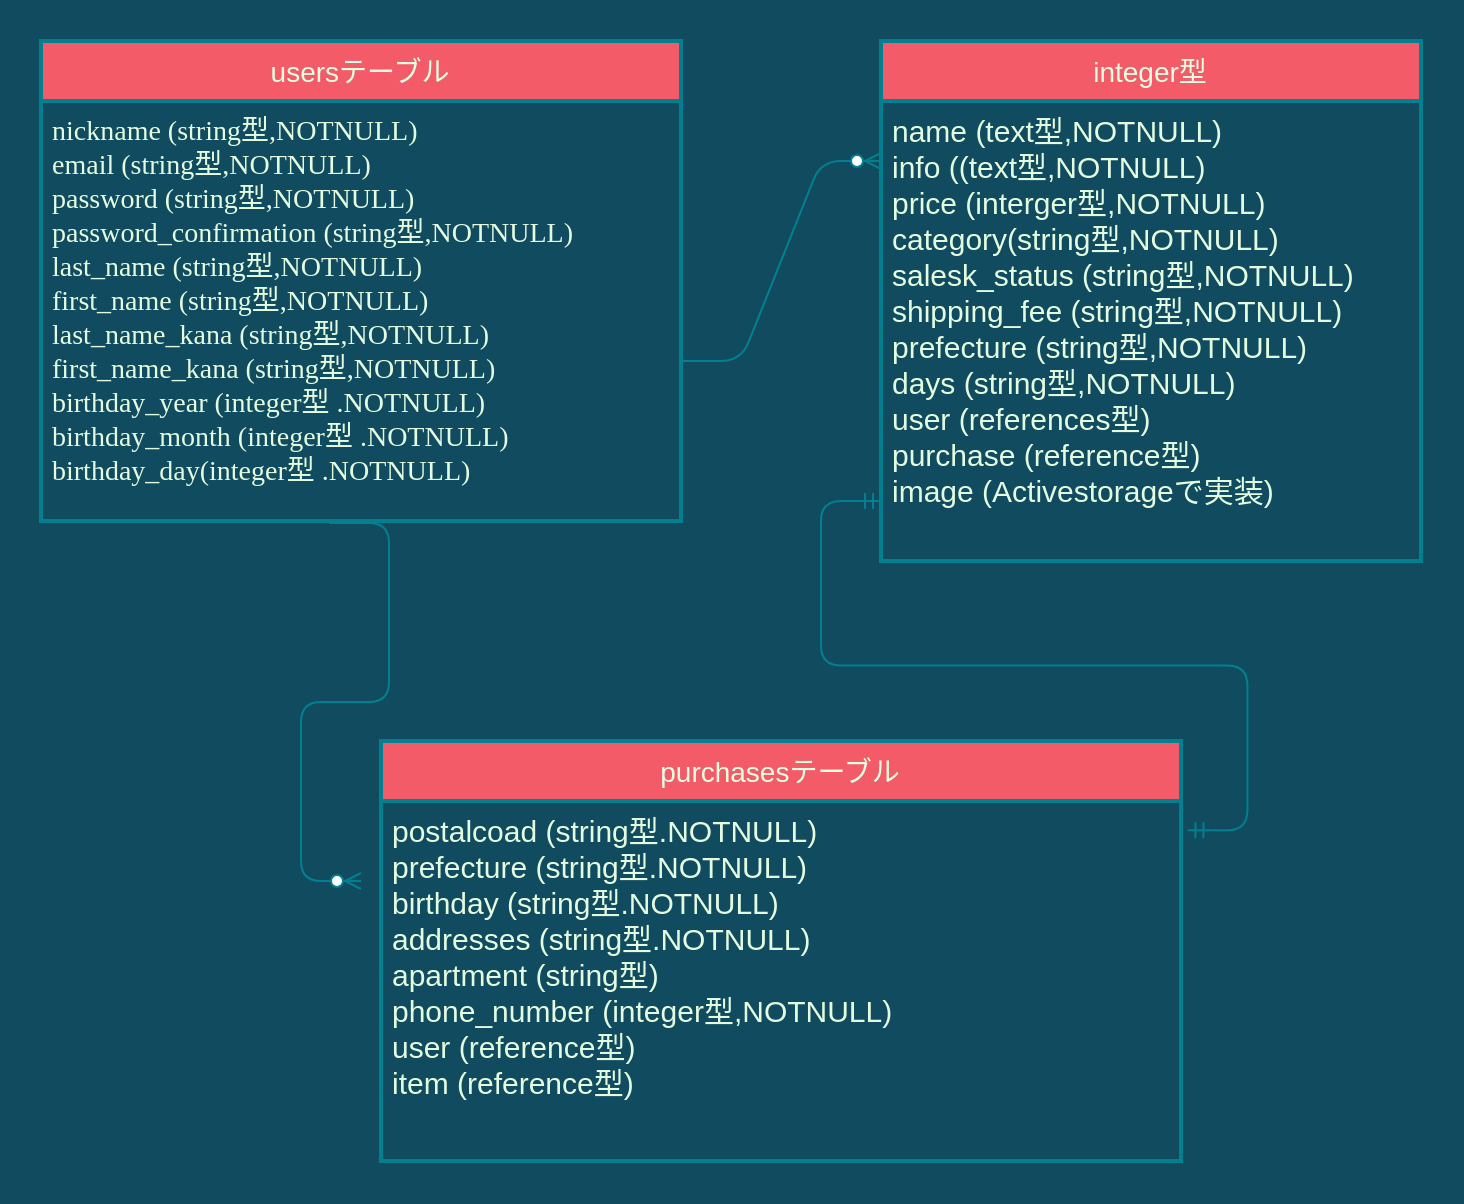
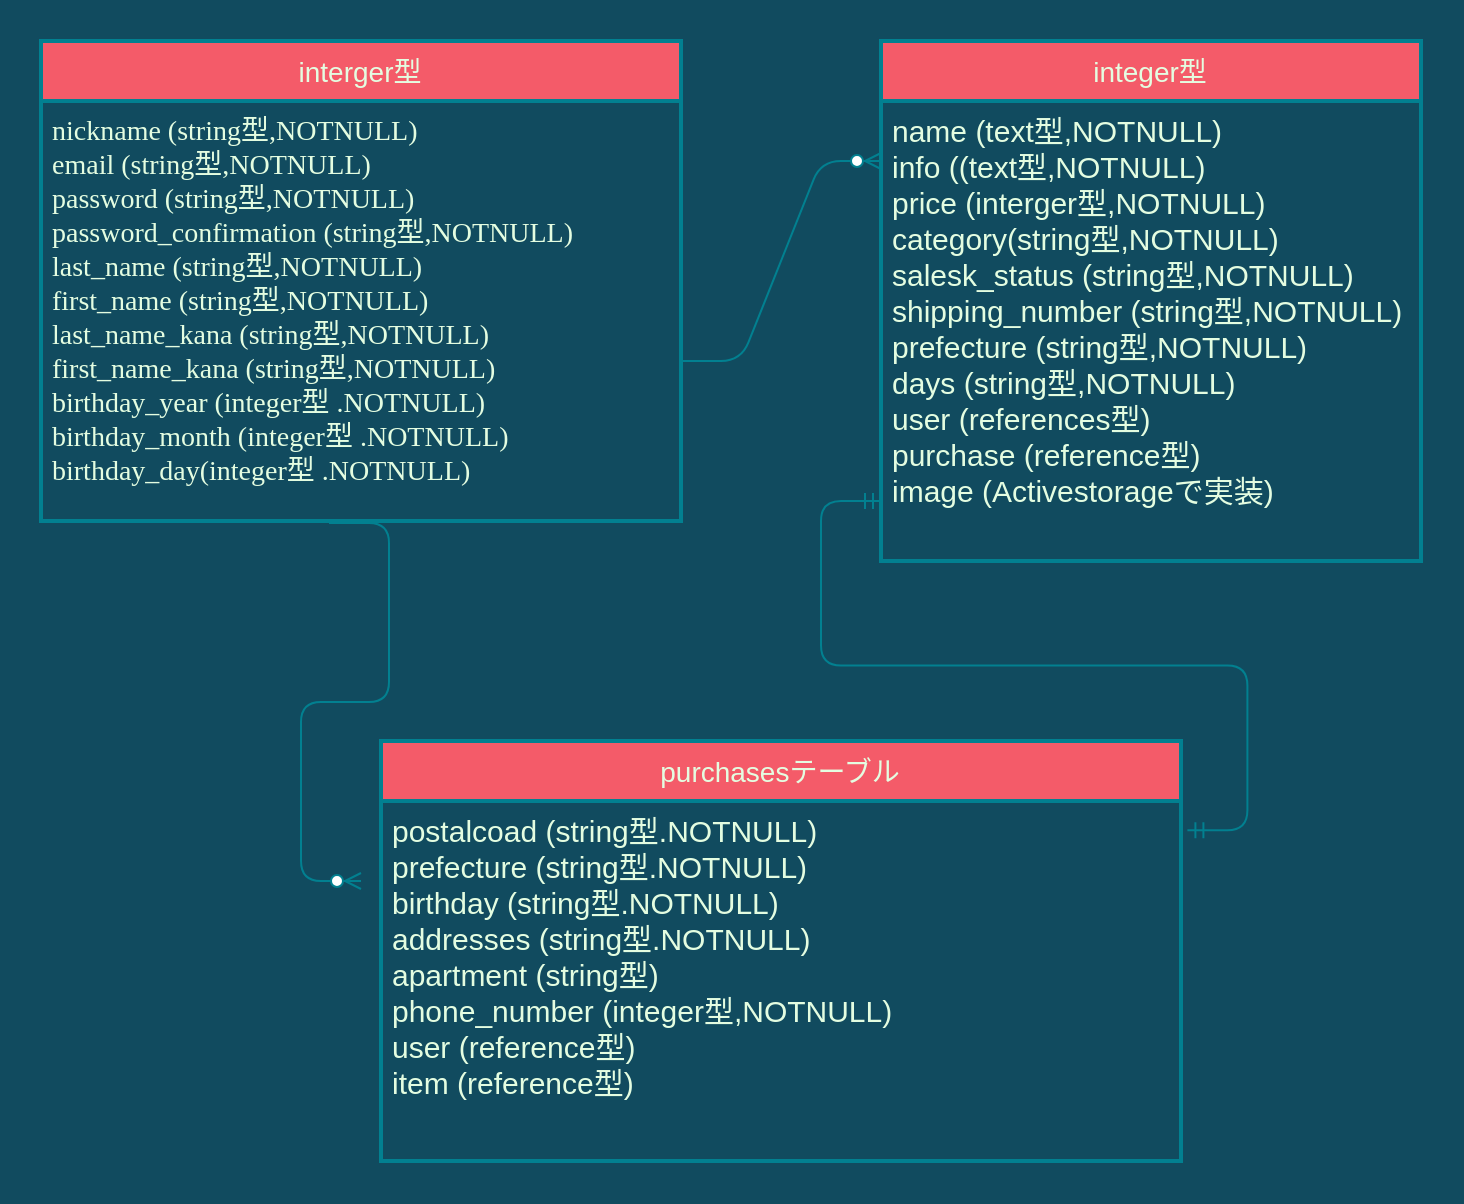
node "usersテーブル": label "usersテーブル" -> "interger型"
node "name (text型,NOTNULL) info ((text型,NOTNULL) price (interger型,NOTNULL) category(string型,NOTNULL) salesk_status (string型,NOTNULL) shipping_fee (string型,NOTNULL) prefecture (string型,NOTNULL) days (string型,NOTNULL) user (references型) purchase (reference型) image (Activestorageで実装)": label "name (text型,NOTNULL) info ((text型,NOTNULL) price (interger型,NOTNULL) category(string型,NOTNULL) salesk_status (string型,NOTNULL) shipping_fee (string型,NOTNULL) prefecture (string型,NOTNULL) days (string型,NOTNULL) user (references型) purchase (reference型) image (Activestorageで実装)" -> "name (text型,NOTNULL) info ((text型,NOTNULL) price (interger型,NOTNULL) category(string型,NOTNULL) salesk_status (string型,NOTNULL) shipping_number (string型,NOTNULL) prefecture (string型,NOTNULL) days (string型,NOTNULL) user (references型) purchase (reference型) image (Activestorageで実装)"
